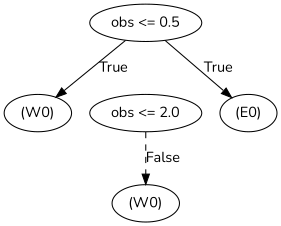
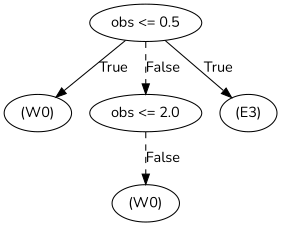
edge "obs <= 0.5" -> "obs <= 2.0": added, label "False"
node "(E0)": label "(E0)" -> "(E3)"
